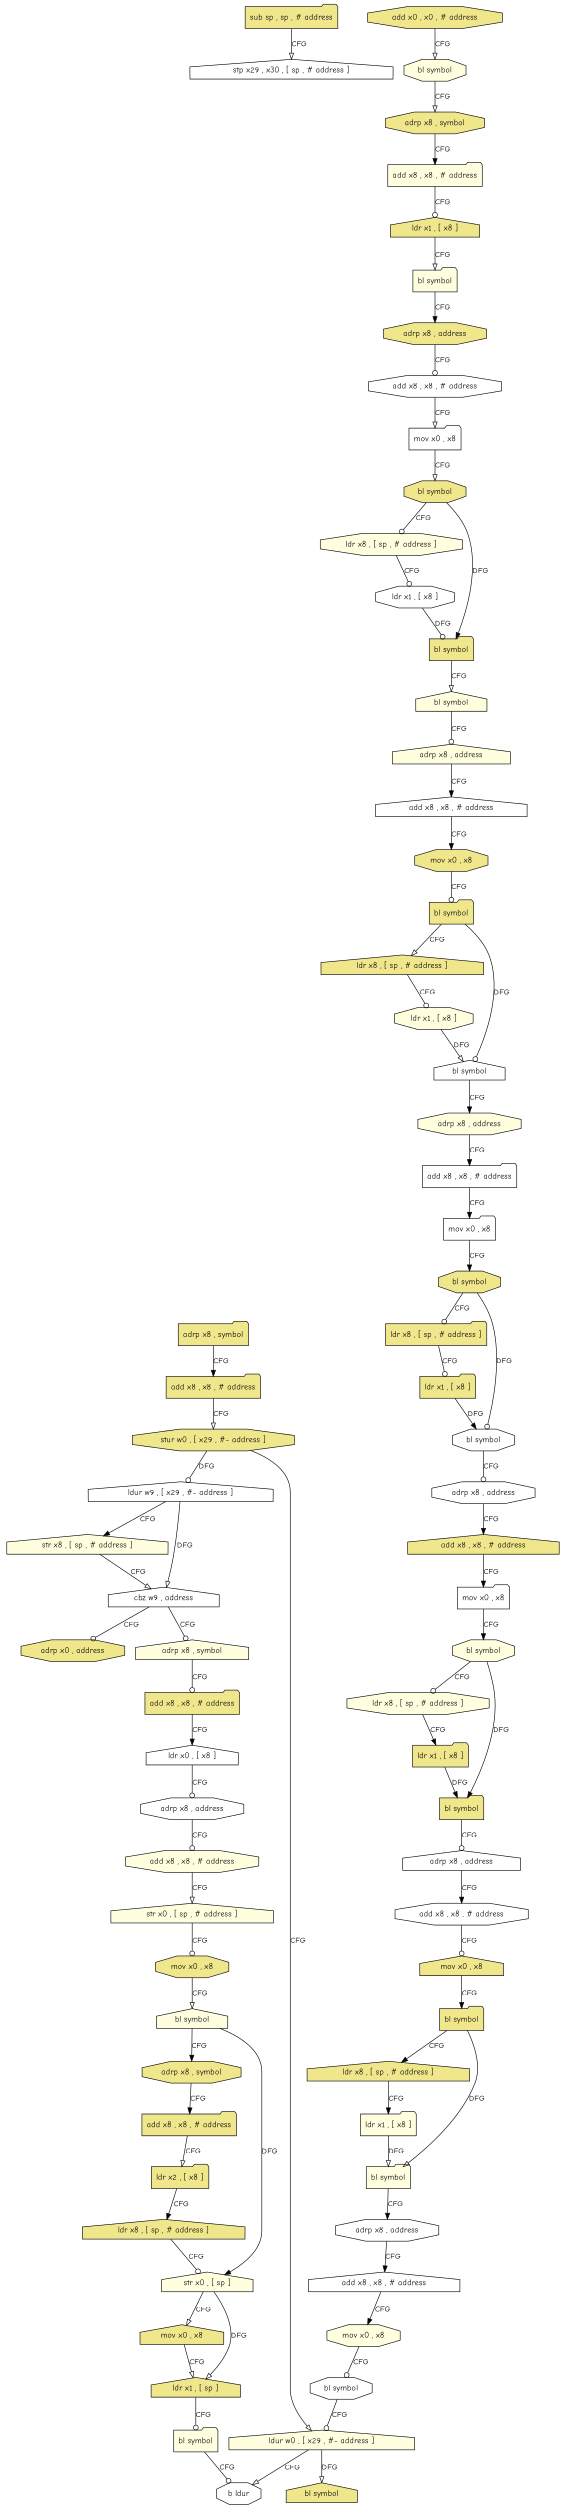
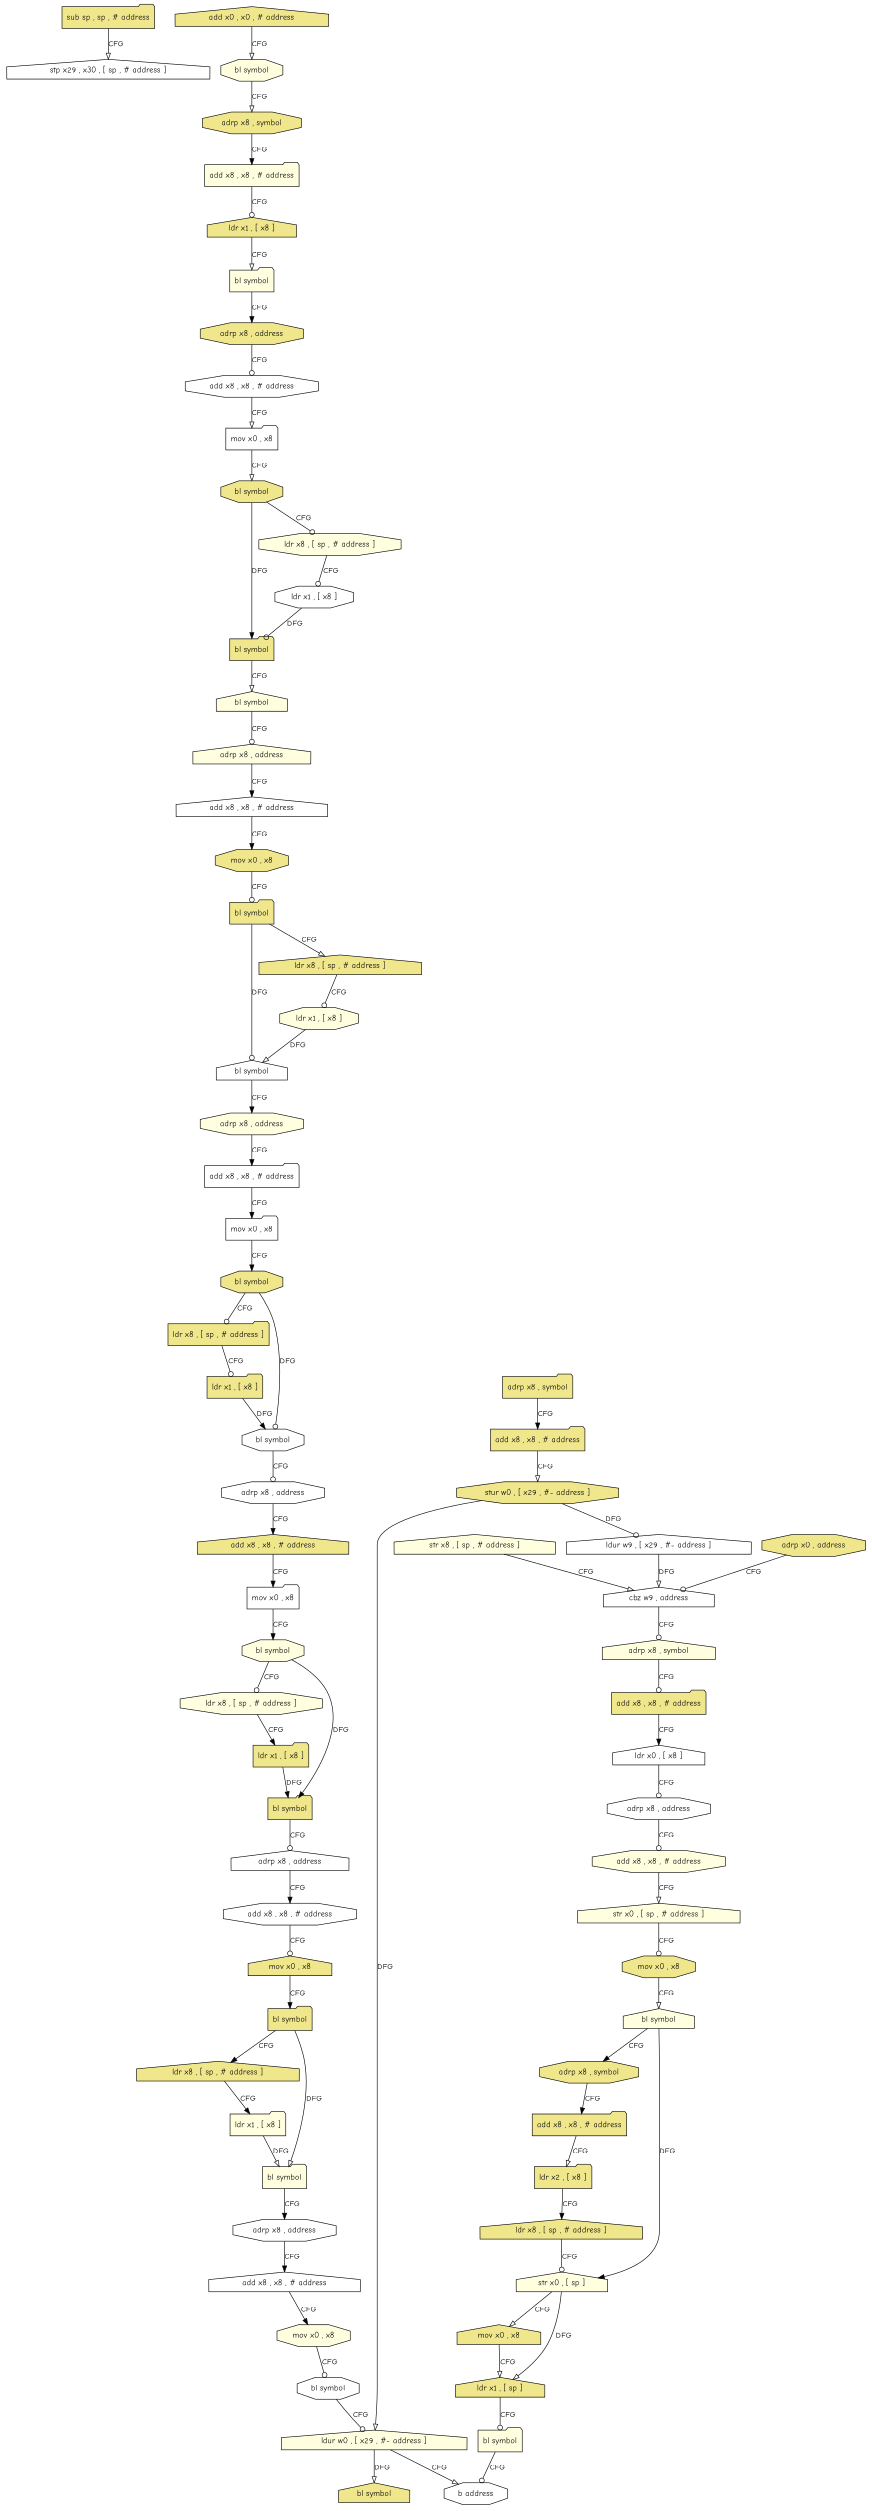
node "add x0 , x0 , # address": shape octagon -> house
edge "ldur w9 , [ x29 , #- address ]" -> "str x8 , [ sp , # address ]": removed, label "CFG"
edge "cbz w9 , address" -> "adrp x0 , address": reversed
edge "stur w0 , [ x29 , #- address ]" -> "ldur w0 , [ x29 , #- address ]": label "CFG" -> "DFG"
node "b ldur": label "b ldur" -> "b address"
